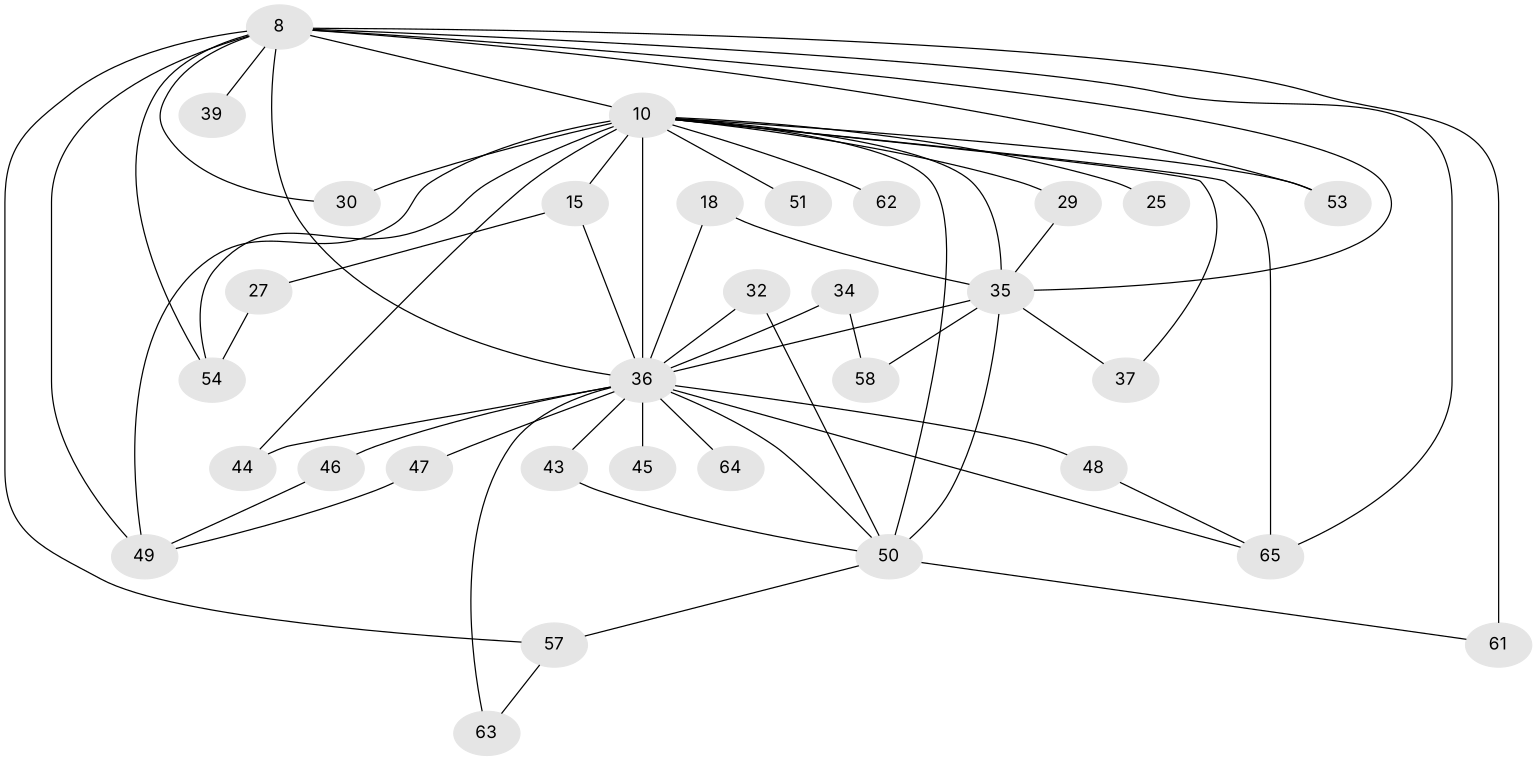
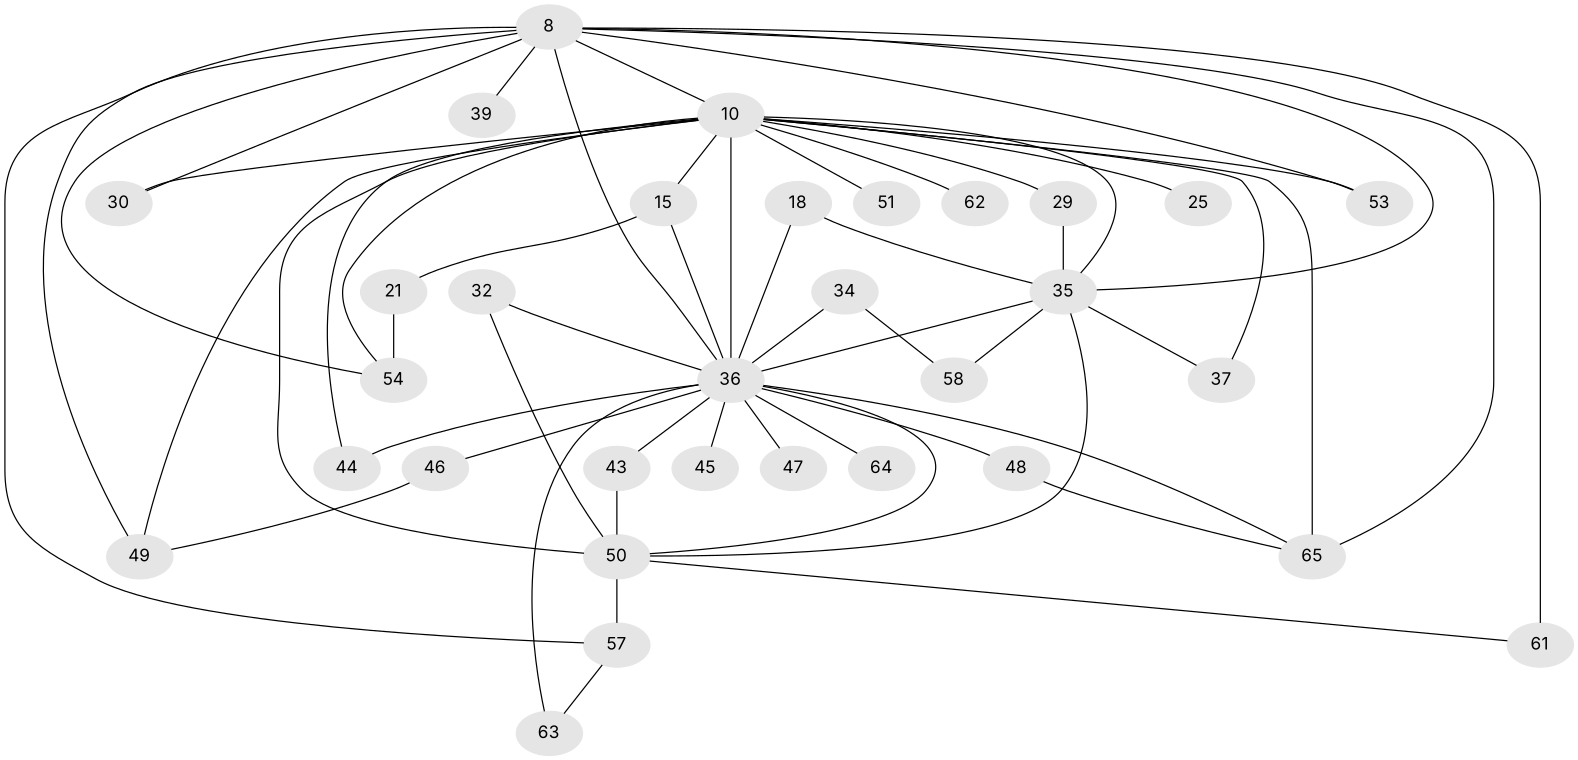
node "27": label "27" -> "21"
edge "47" -- "49": removed
